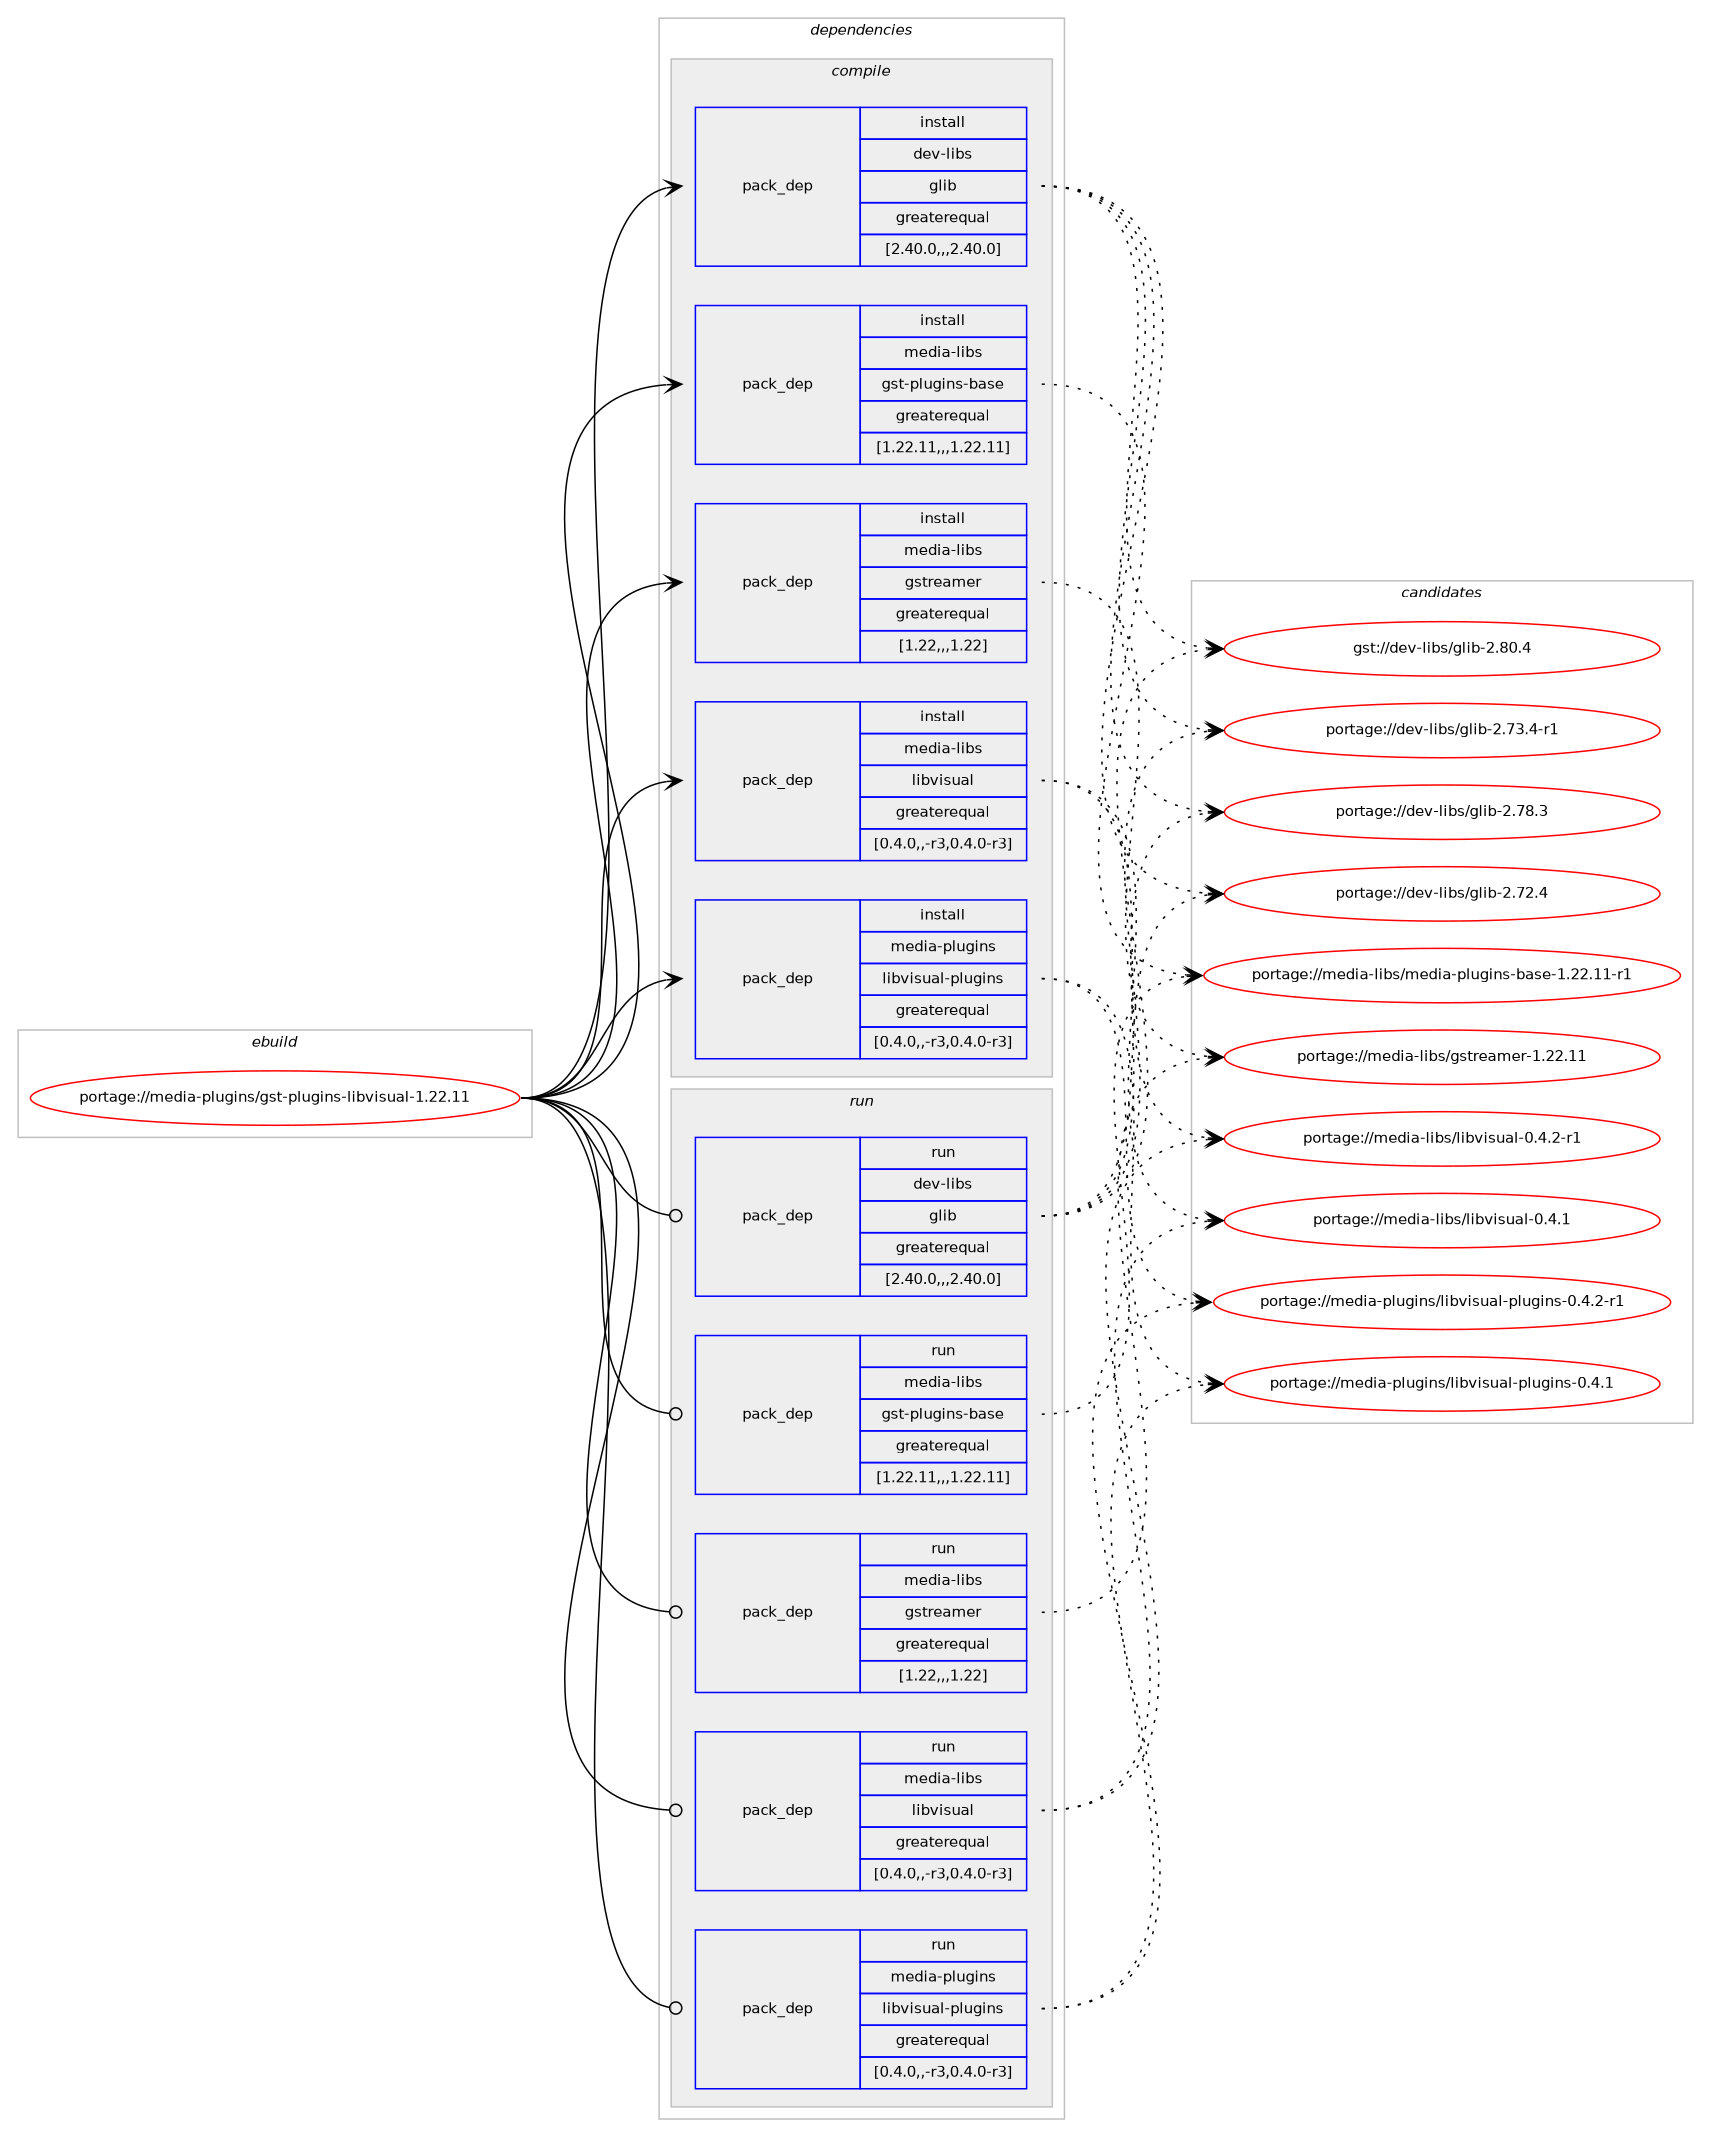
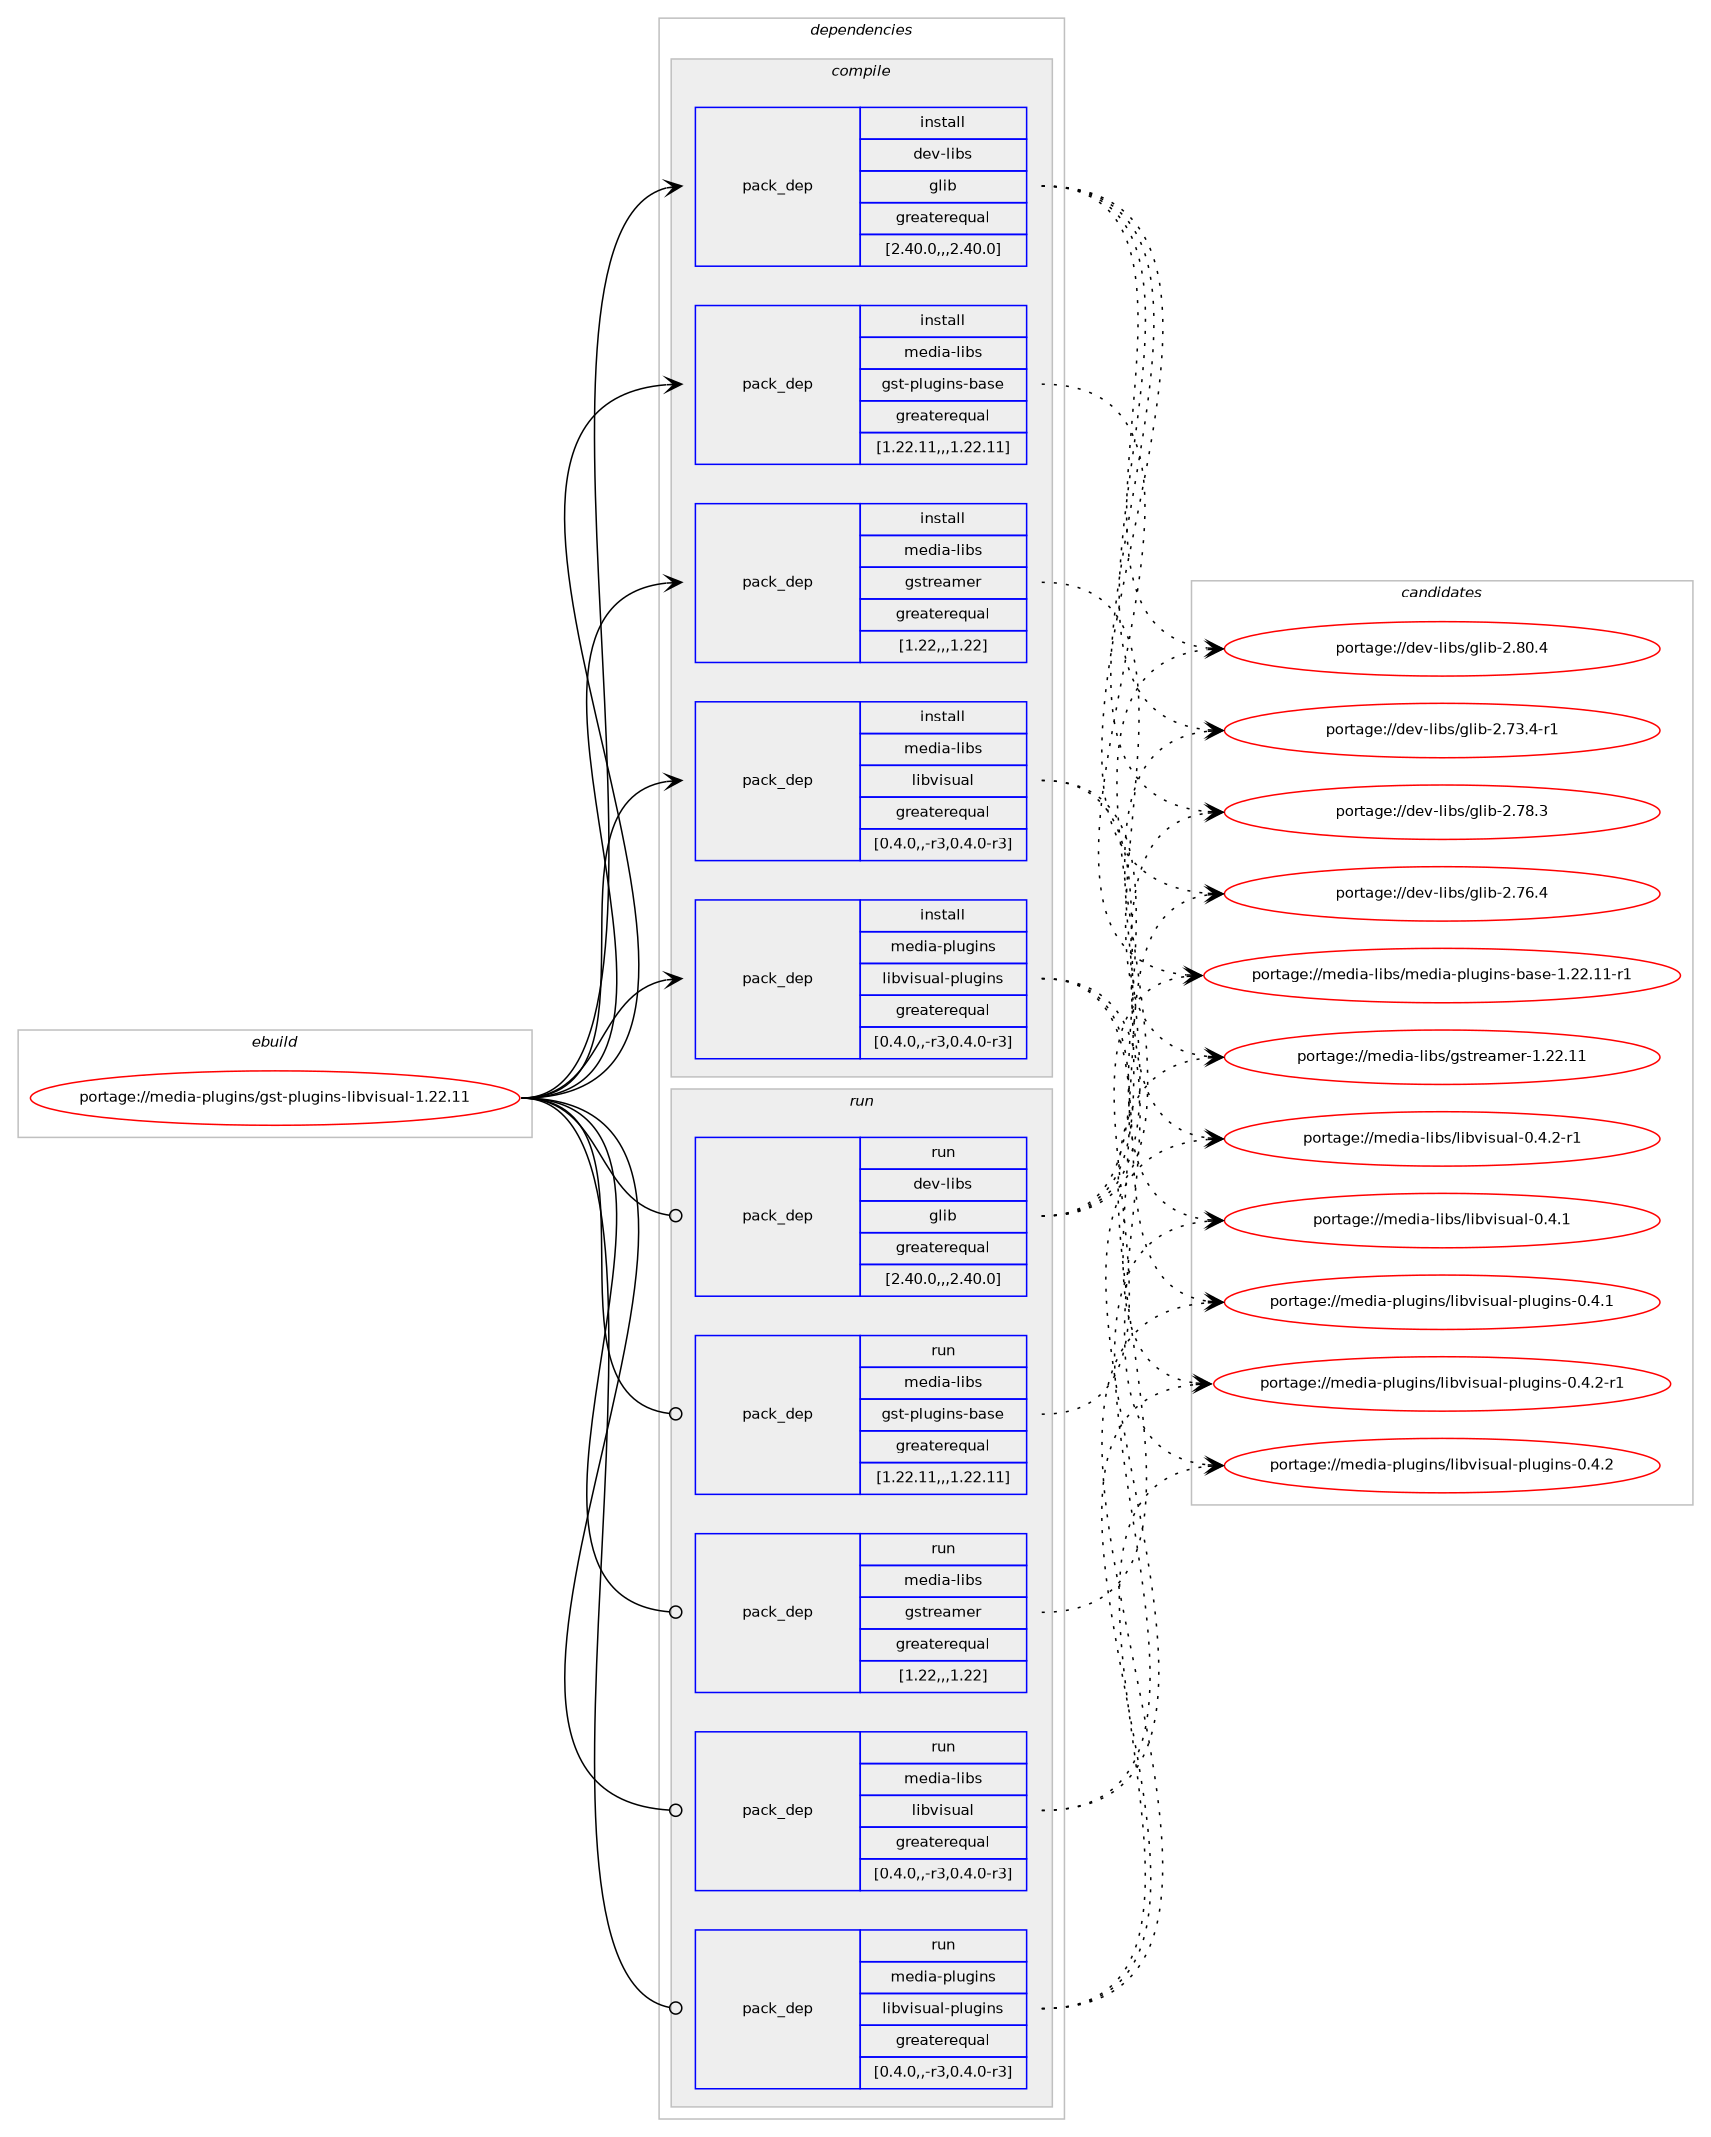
node "gst://dev-libs/glib-2.80.4": label "gst://dev-libs/glib-2.80.4" -> "portage://dev-libs/glib-2.80.4"
node "portage://dev-libs/glib-2.72.4": label "portage://dev-libs/glib-2.72.4" -> "portage://dev-libs/glib-2.76.4"
node "portage://media-plugins/libvisual-plugins-0.4.2": added
